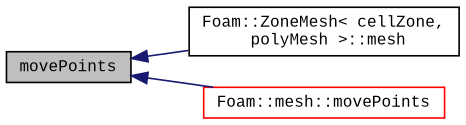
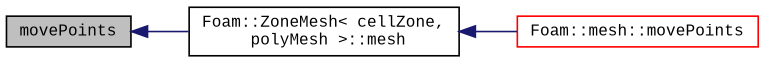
edge "Foam::mesh::movePoints" -> "movePoints": now "Foam::mesh::movePoints" -> "Foam::ZoneMesh< cellZone, polyMesh >::mesh"
